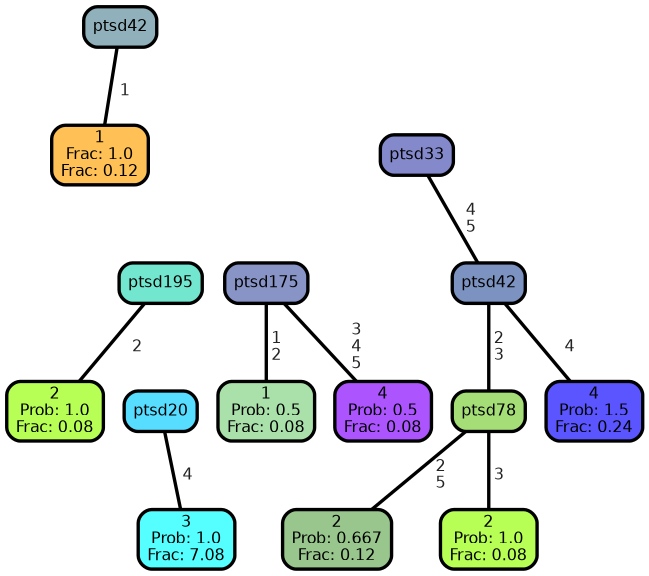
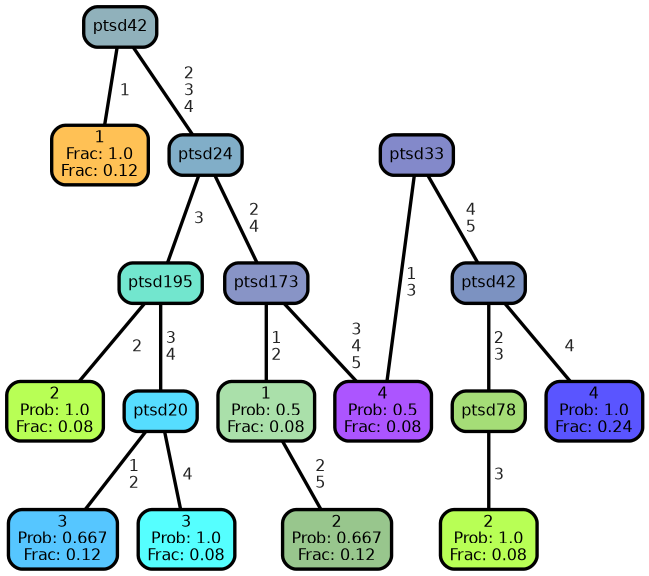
node "ptsd24": added
edge "ptsd33" -- "4 Prob: 0.5 Frac: 0.08": added, label "1 3"
node "ptsd175": label "ptsd175" -> "ptsd173"
edge "ptsd195" -- "ptsd20": added, label "3 4"
node "4 Prob: 1.5 Frac: 0.24": label "4 Prob: 1.5 Frac: 0.24" -> "4 Prob: 1.0 Frac: 0.24"
edge "ptsd78" -- "2 Prob: 0.667 Frac: 0.12": now "1 Prob: 0.5 Frac: 0.08" -- "2 Prob: 0.667 Frac: 0.12"
node "3 Prob: 0.667 Frac: 0.12": added
node "3 Prob: 1.0 Frac: 7.08": label "3 Prob: 1.0 Frac: 7.08" -> "3 Prob: 1.0 Frac: 0.08"
